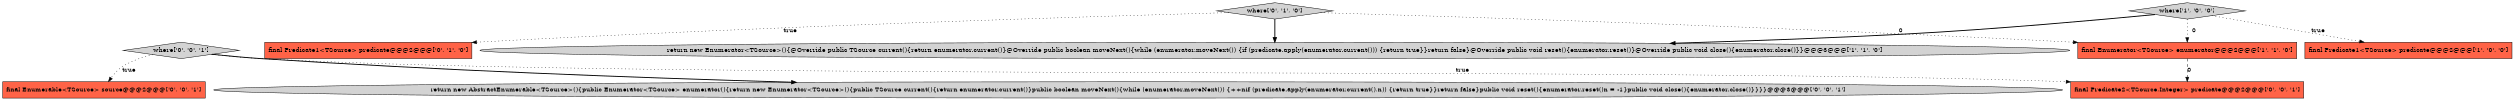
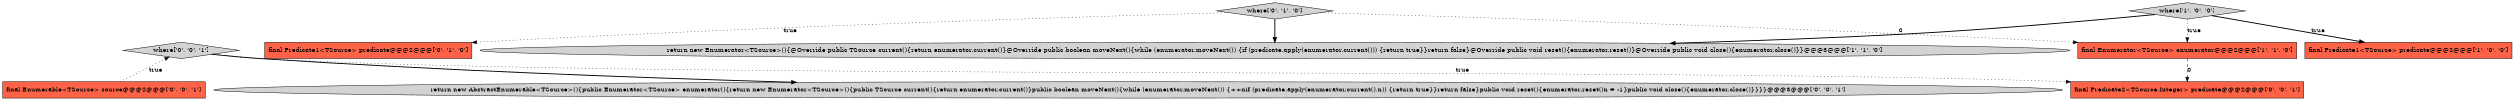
edge "where['1', '0', '0']" -> "final Predicate1<TSource> predicate@@@2@@@['1', '0', '0']": style dotted -> bold
edge "where['1', '0', '0']" -> "final Enumerator<TSource> enumerator@@@2@@@['1', '1', '0']": label "0" -> "true"
edge "where['0', '0', '1']" -> "final Enumerable<TSource> source@@@2@@@['0', '0', '1']": reversed
